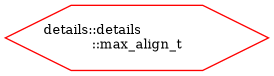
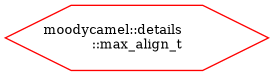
node "details::details ::max_align_t": label "details::details ::max_align_t" -> "moodycamel::details ::max_align_t"
